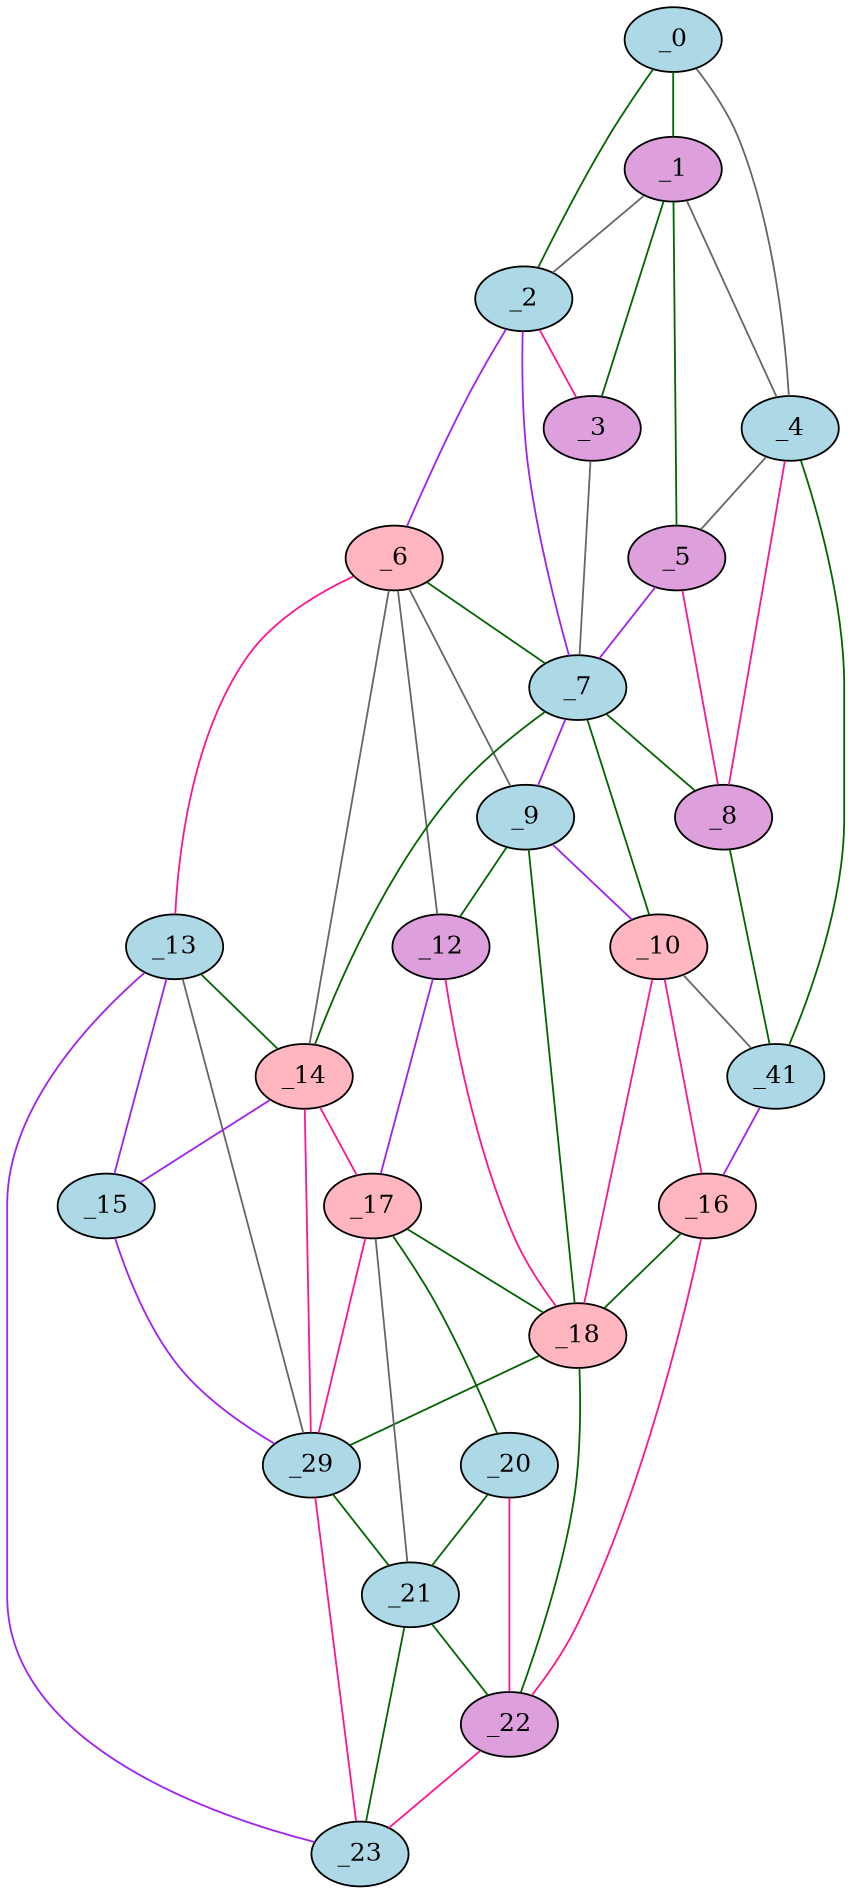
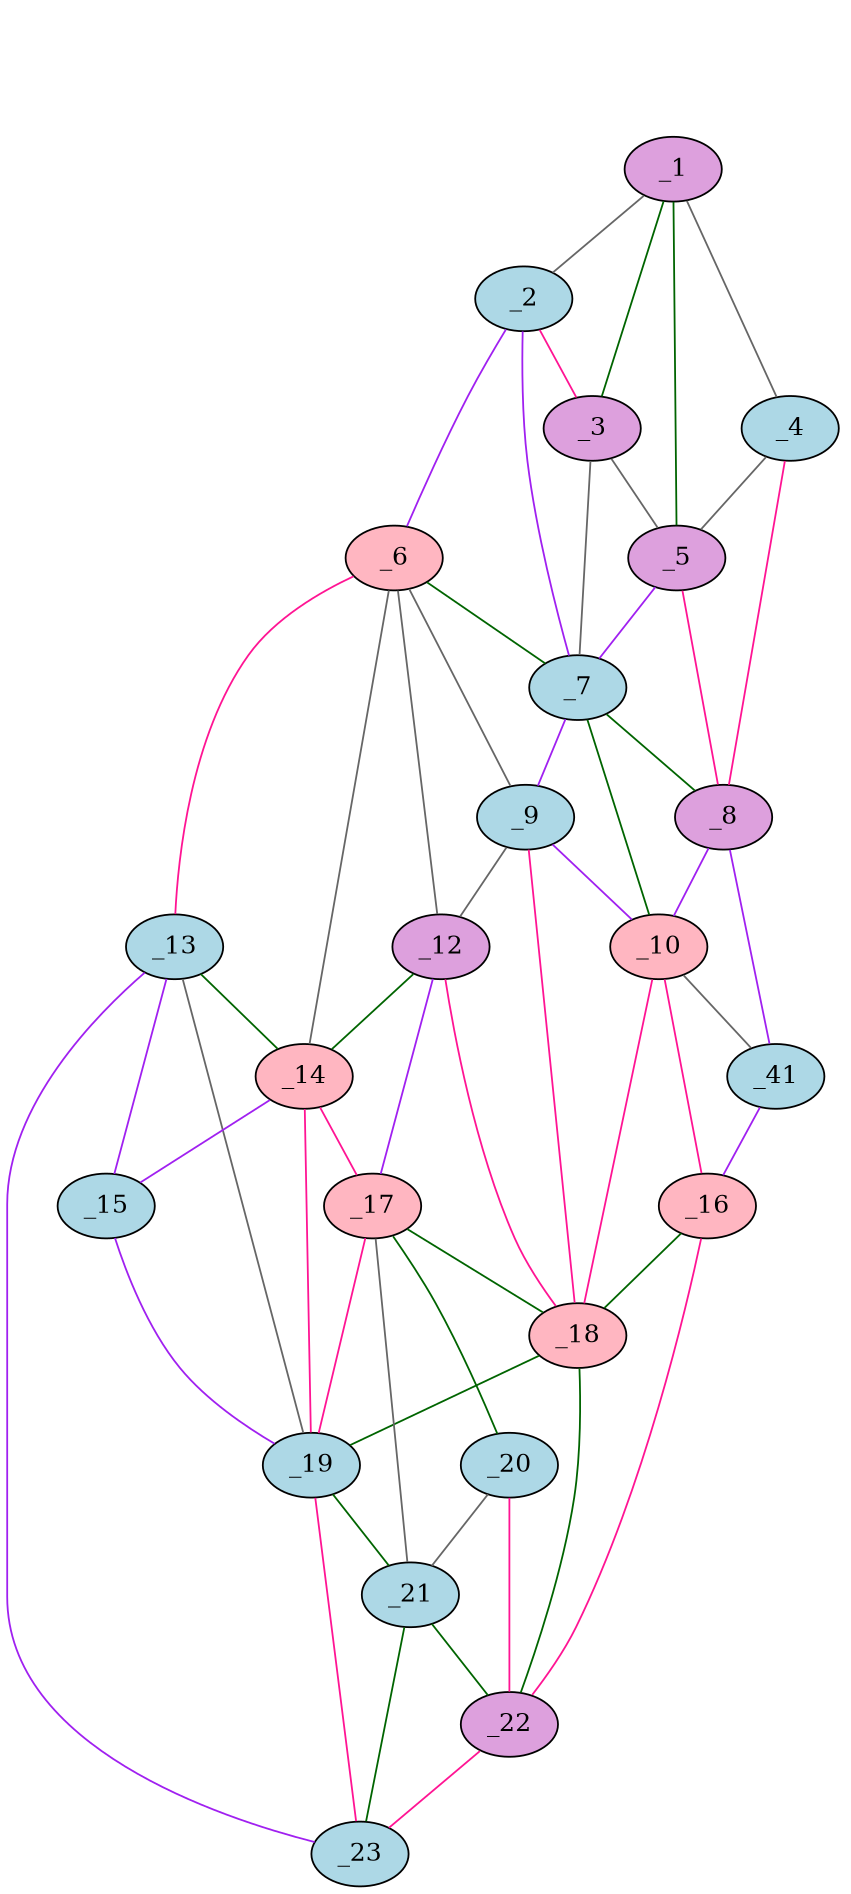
node "_0": removed
edge "_3" -- "_5": added
edge "_4" -- "_41": removed
edge "_7" -- "_14": now "_12" -- "_14"
edge "_9" -- "_12": color darkgreen -> gray40
edge "_8" -- "_10": added
edge "_8" -- "_41": color darkgreen -> purple
edge "_9" -- "_18": color darkgreen -> deeppink
node "_29": label "_29" -> "_19"
edge "_20" -- "_21": color darkgreen -> gray40
